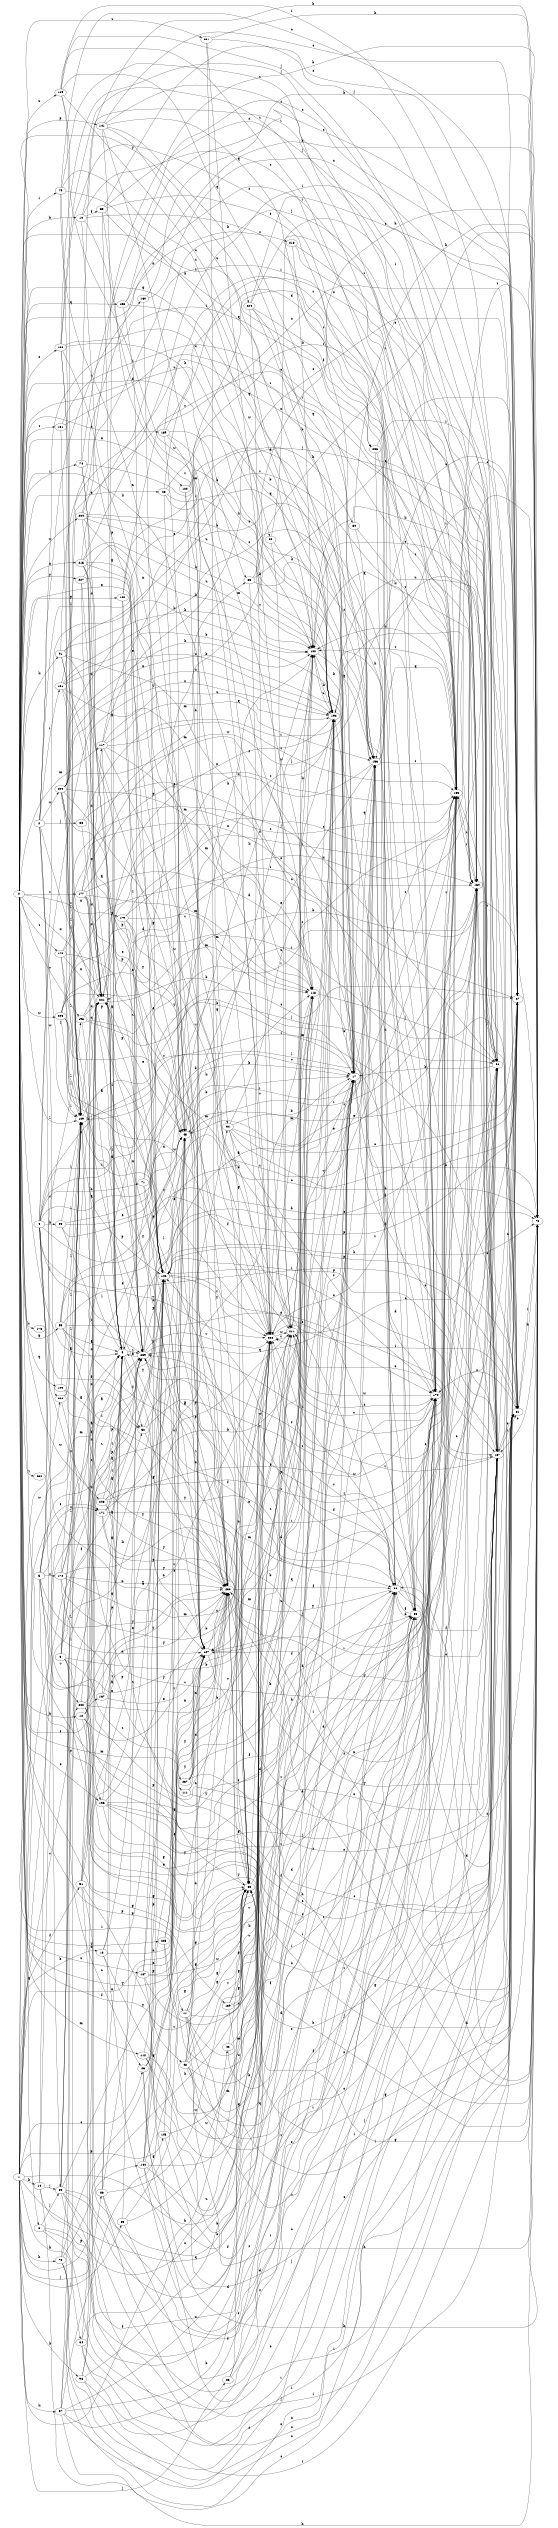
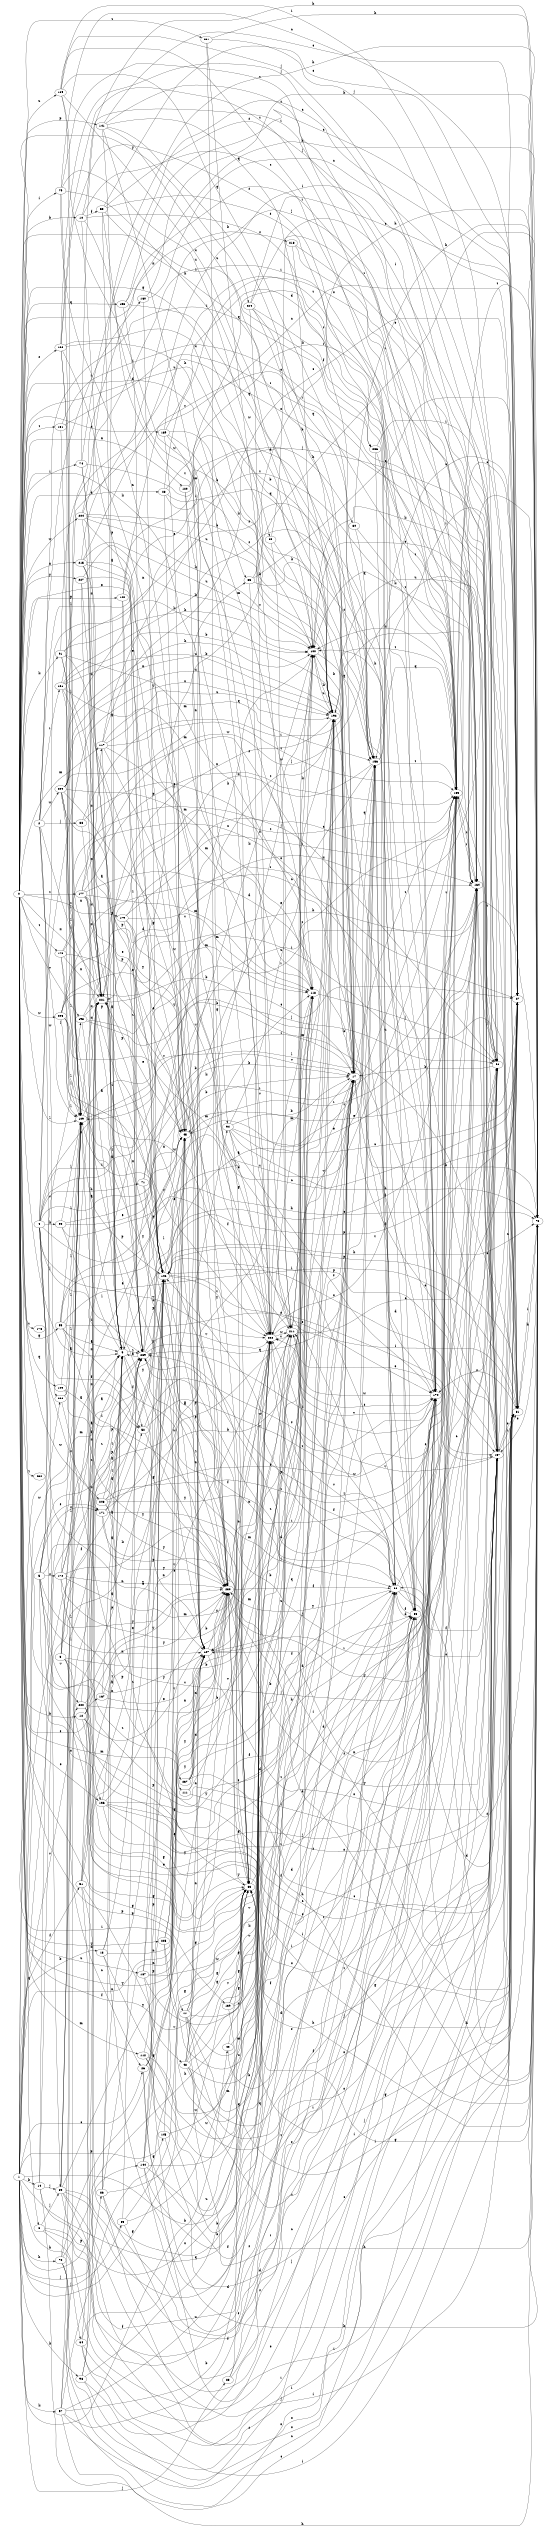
edge "144" -> "63": now "1" -> "63"
